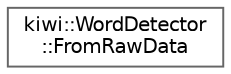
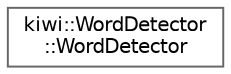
node "kiwi::WordDetector ::FromRawData": label "kiwi::WordDetector ::FromRawData" -> "kiwi::WordDetector ::WordDetector"
